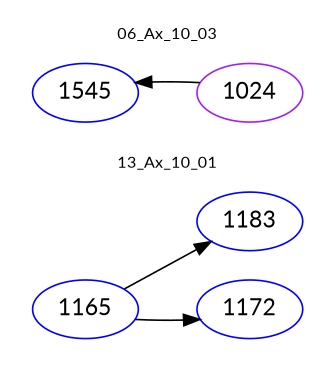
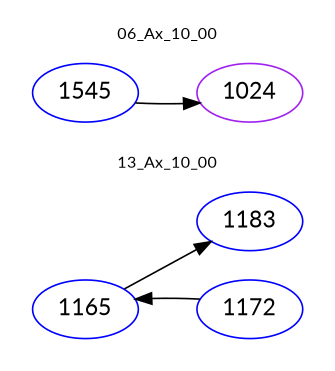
cluster "06_Ax_10_03": label "06_Ax_10_03" -> "06_Ax_10_00"
edge "1024" -> "1545": reversed
cluster "13_Ax_10_01": label "13_Ax_10_01" -> "13_Ax_10_00"
edge "1165" -> "1172": reversed
